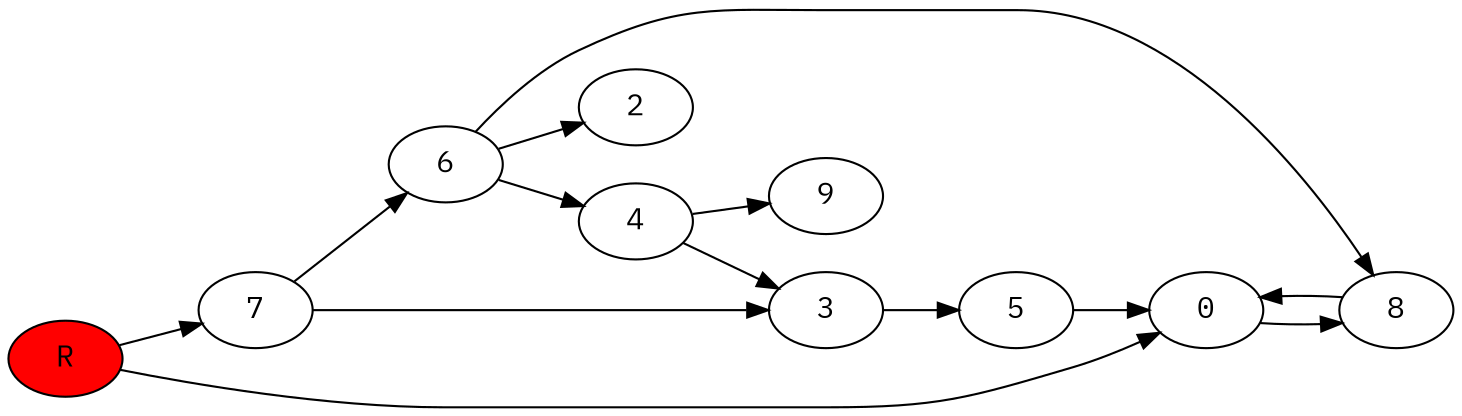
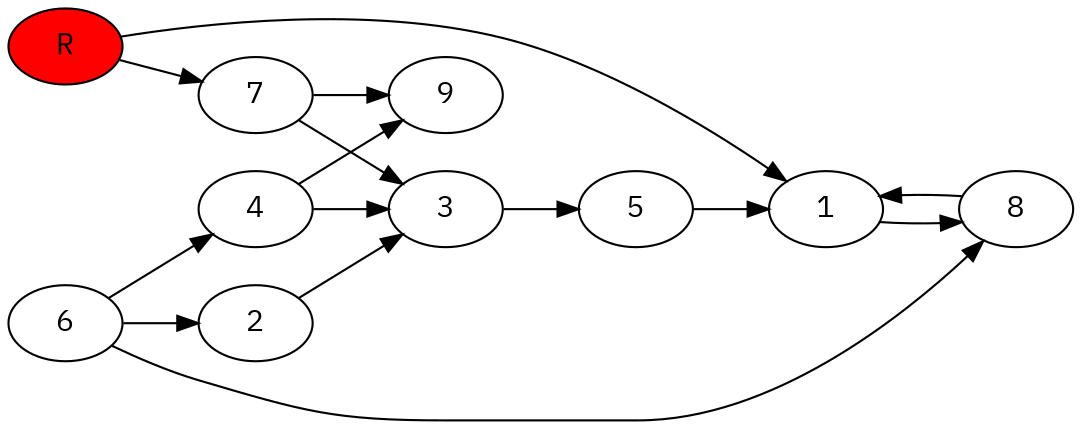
edge "7" -> "6": now "7" -> "9"
edge "2" -> "3": added
node "0": label "0" -> "1"
